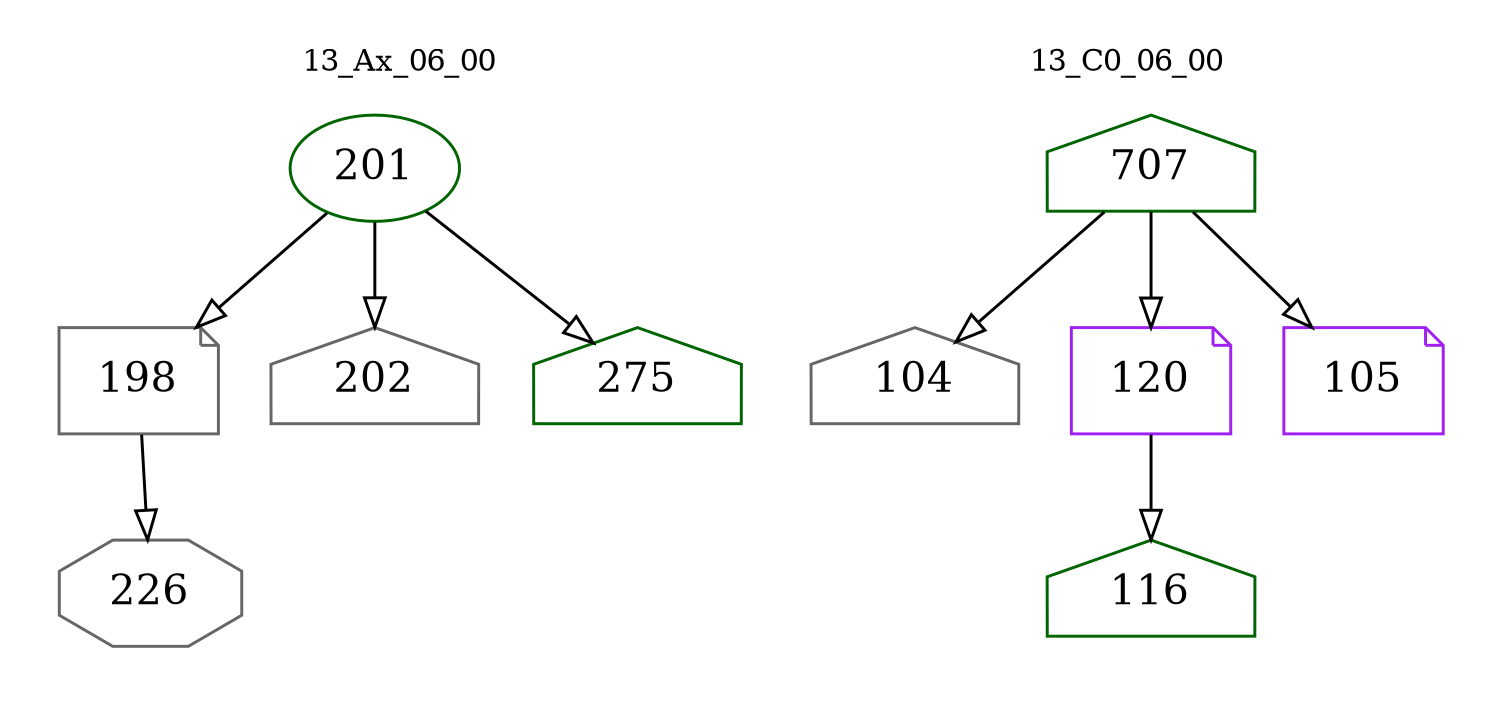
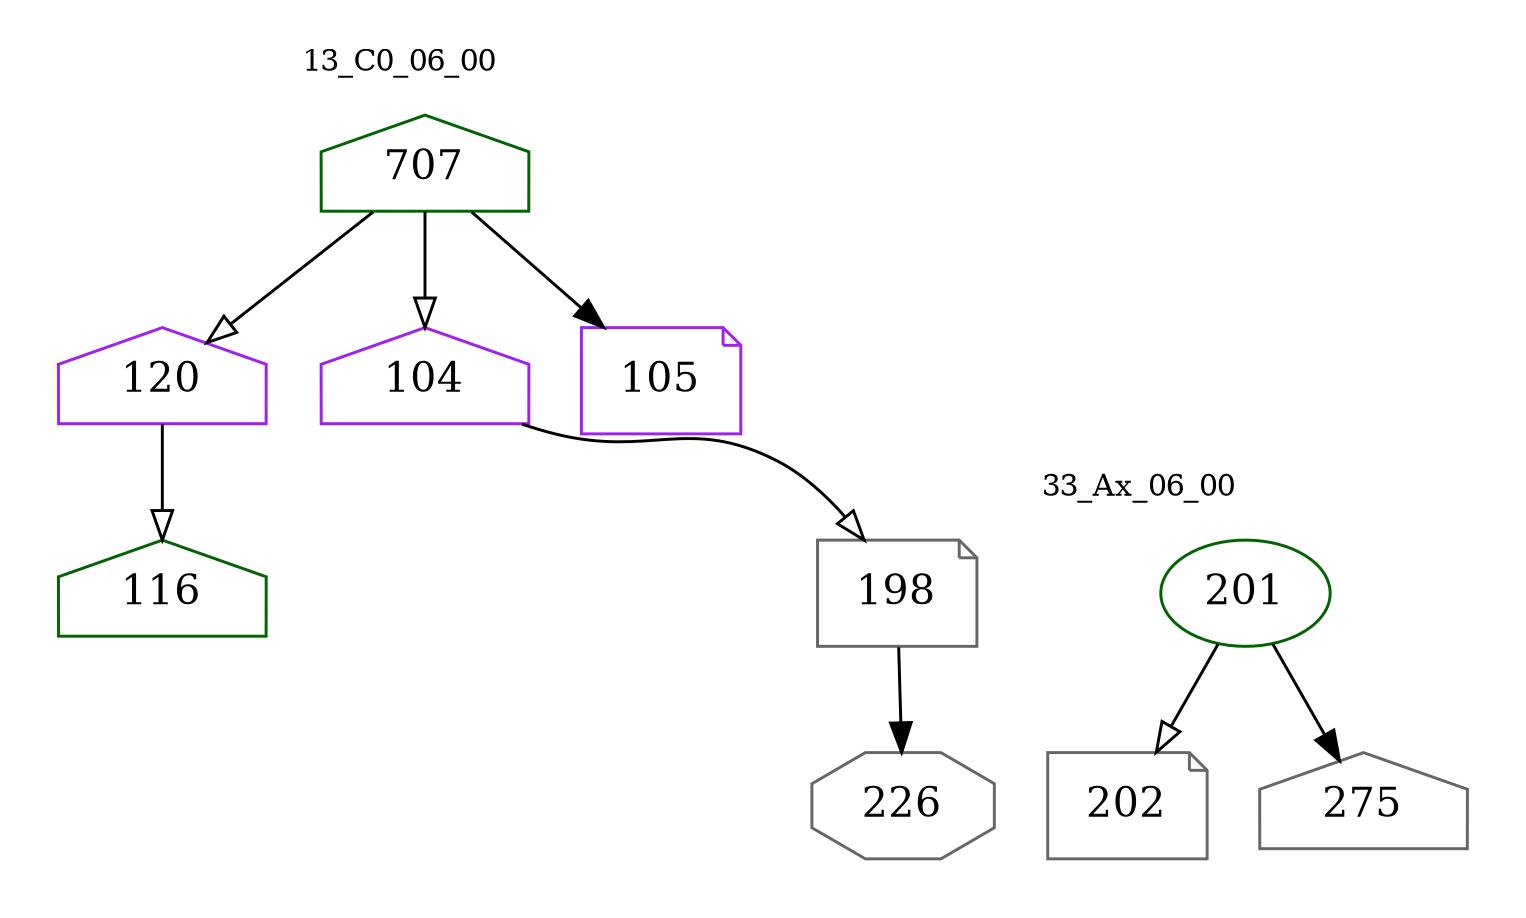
cluster "13_Ax_06_00": label "13_Ax_06_00" -> "33_Ax_06_00"
edge "707" -> "105": arrowhead onormal -> normal
edge "201" -> "198": now "104" -> "198"
edge "201" -> "275": arrowhead onormal -> normal
node "202": shape house -> note
node "275": color darkgreen -> gray40
node "104": color gray40 -> purple
node "120": shape note -> house
edge "198" -> "226": arrowhead onormal -> normal
